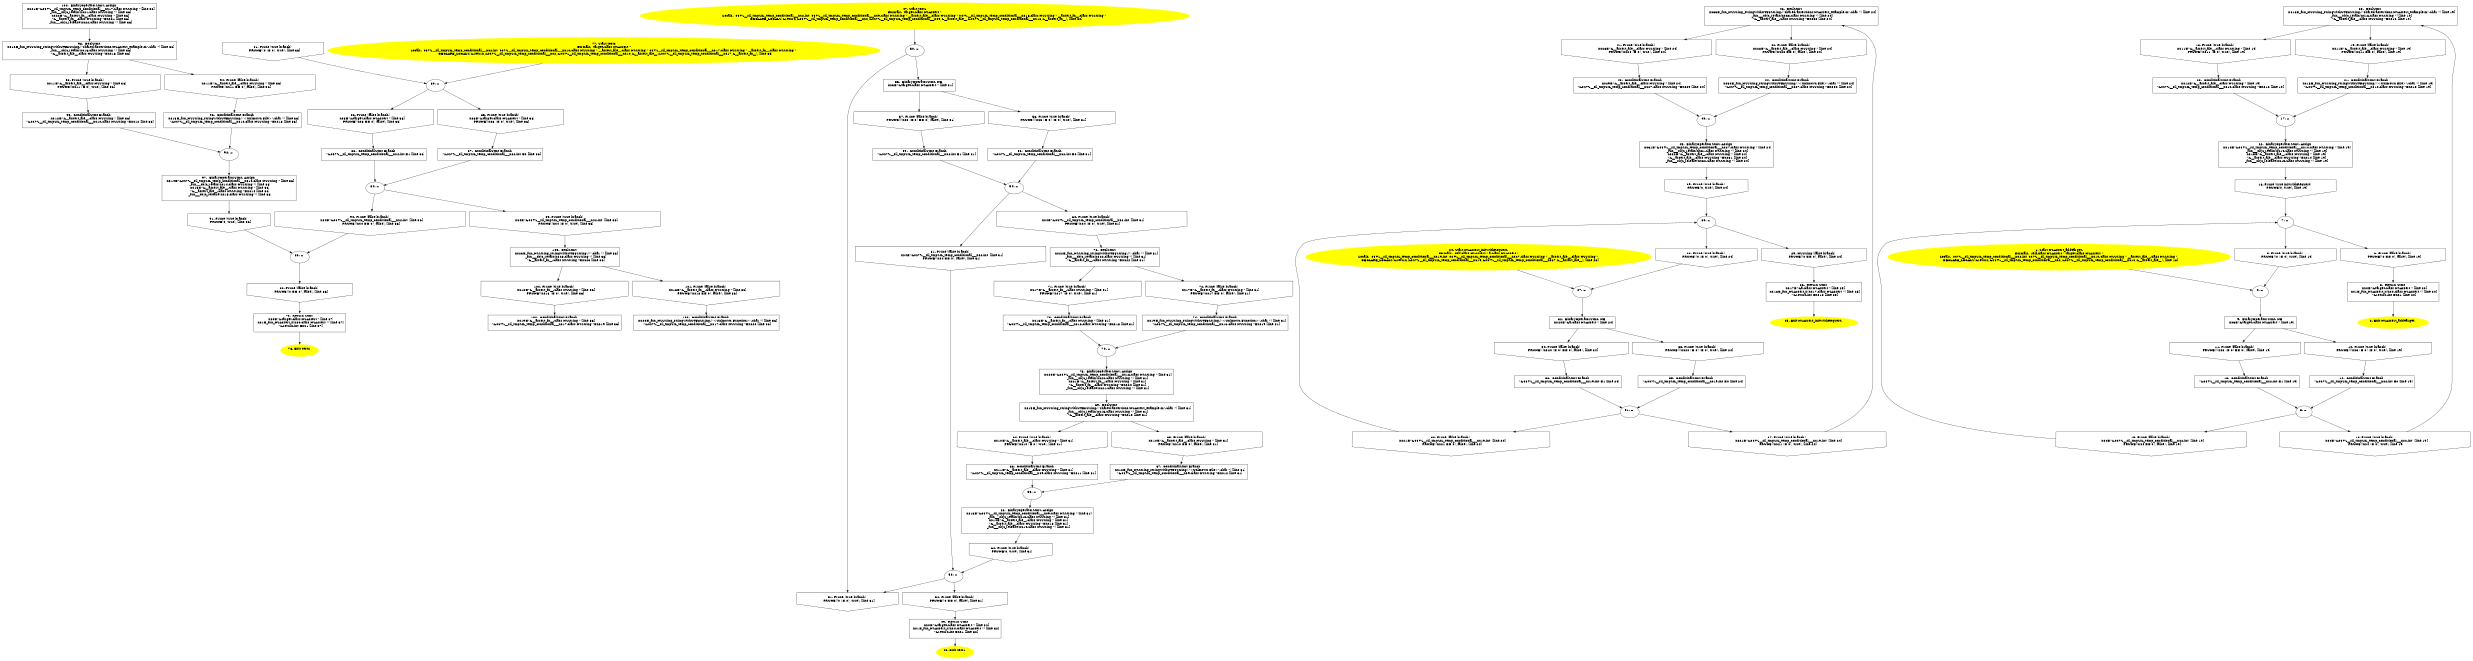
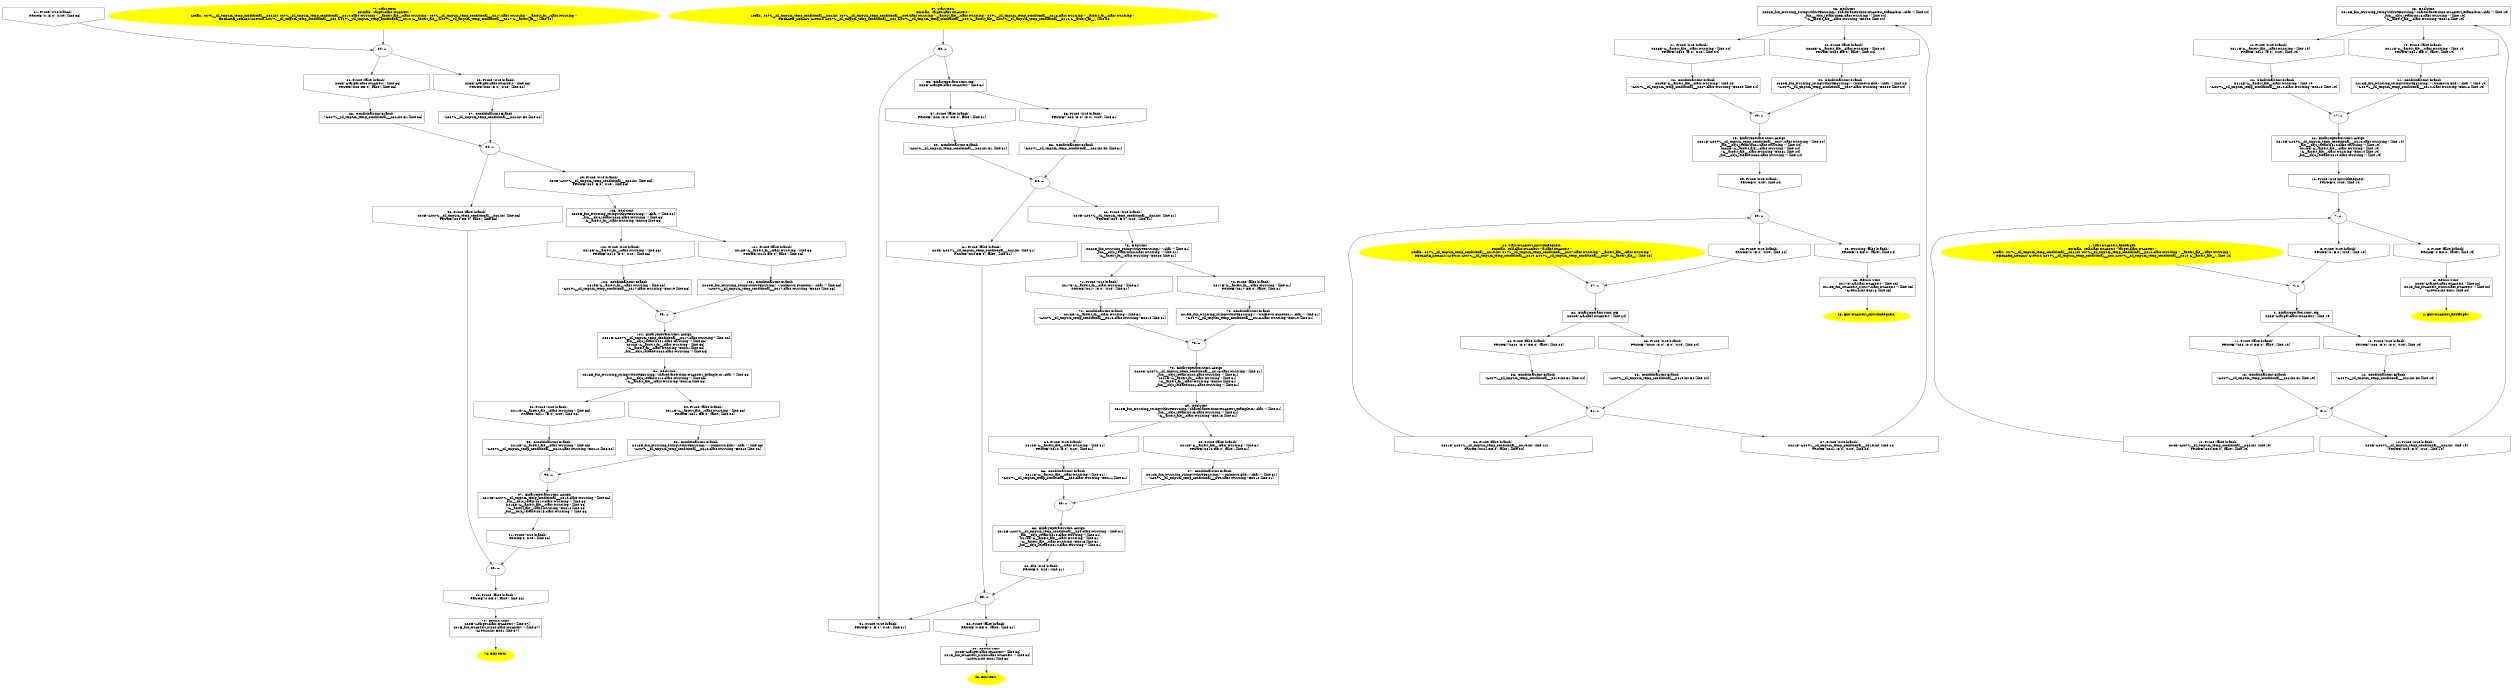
node "99: +": added
node "62: Prune (true branch) PRUNE(0, true); [line 31]": label "62: Prune (true branch) PRUNE(0, true); [line 31]" -> "62: File (true branch) PRUNE(0, true); [line 31]"
